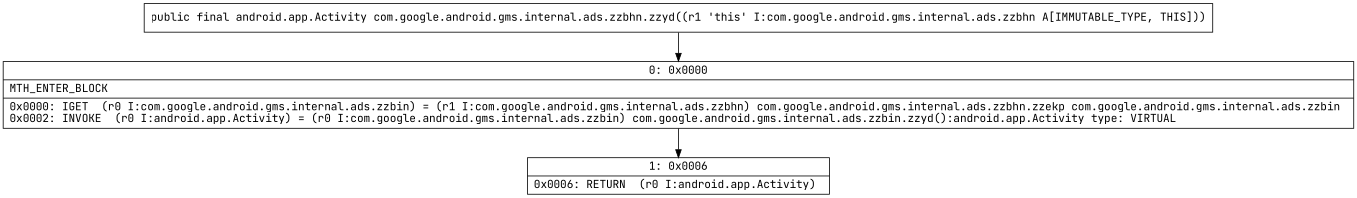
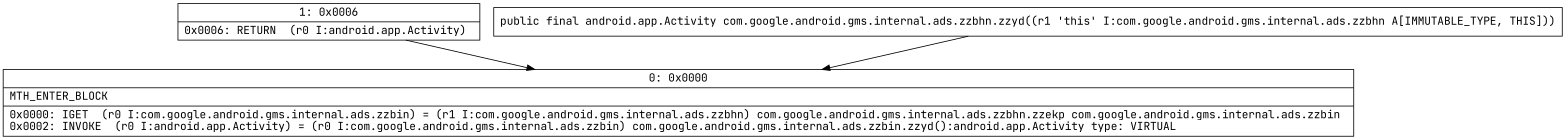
edge "0: 0x0000" -> "1: 0x0006": reversed
